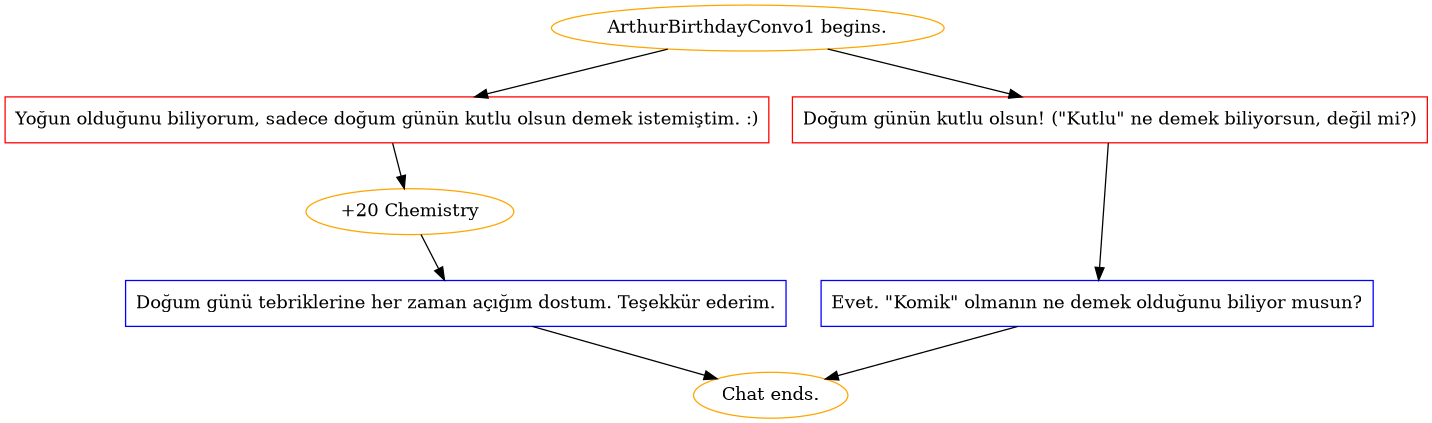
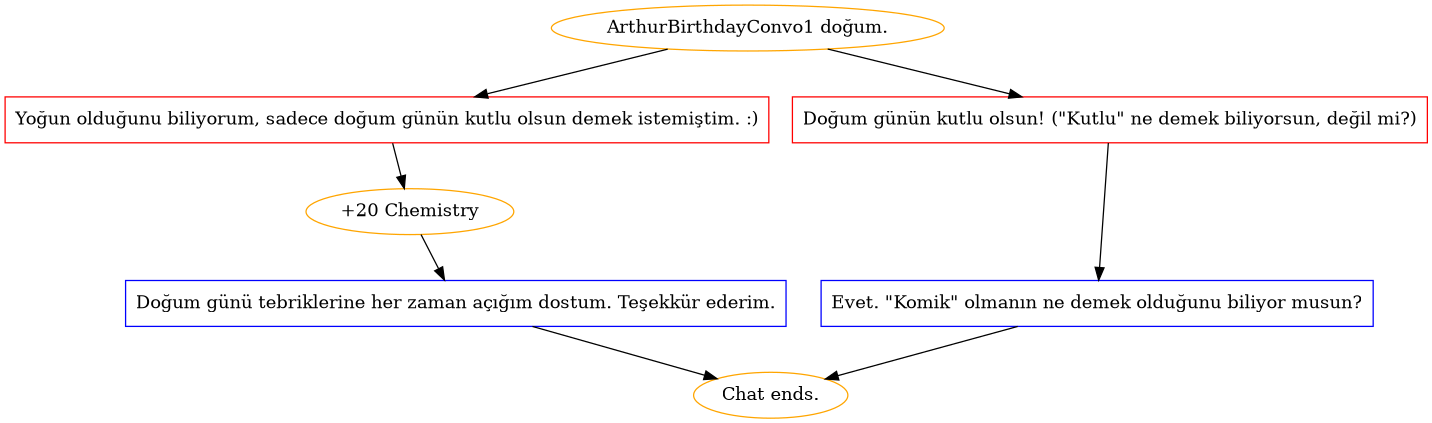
node "ArthurBirthdayConvo1 begins.": label "ArthurBirthdayConvo1 begins." -> "ArthurBirthdayConvo1 doğum."
